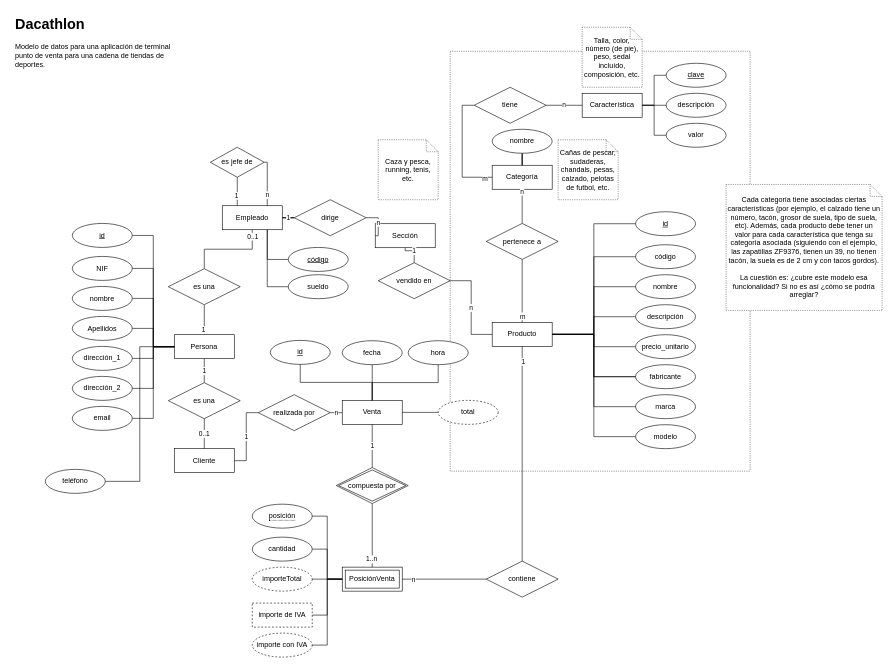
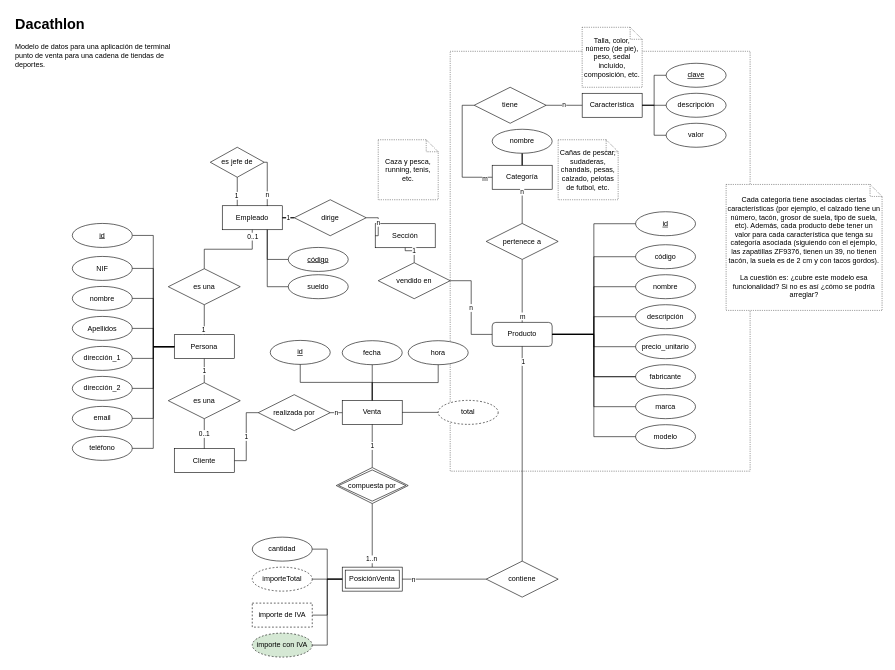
node "Producto": shape rectangle -> rounded rectangle
node "teléfono": moved (75, 482) -> (102, 449)
node "posición": removed
edge "posición" -- "PosiciónVenta": removed
node "importe con IVA": fillcolor #ffffff -> #d5e8d4
